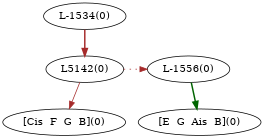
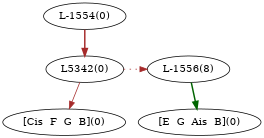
node "L-1534(0)": label "L-1534(0)" -> "L-1554(0)"
node "L5142(0)": label "L5142(0)" -> "L5342(0)"
node "L-1556(0)": label "L-1556(0)" -> "L-1556(8)"
